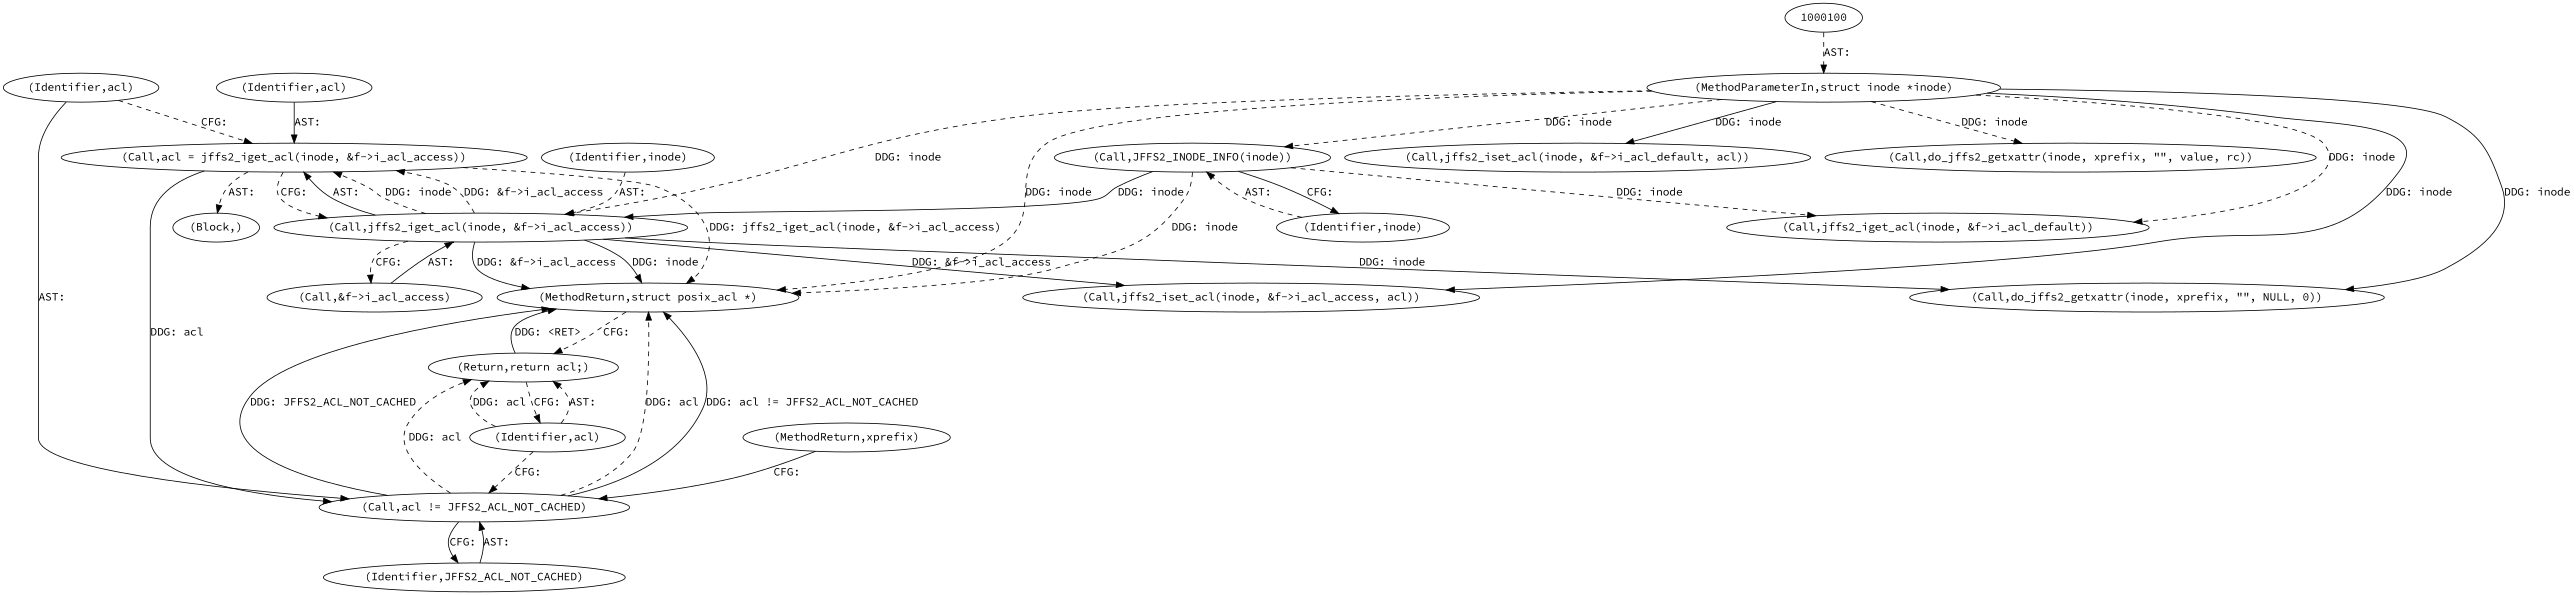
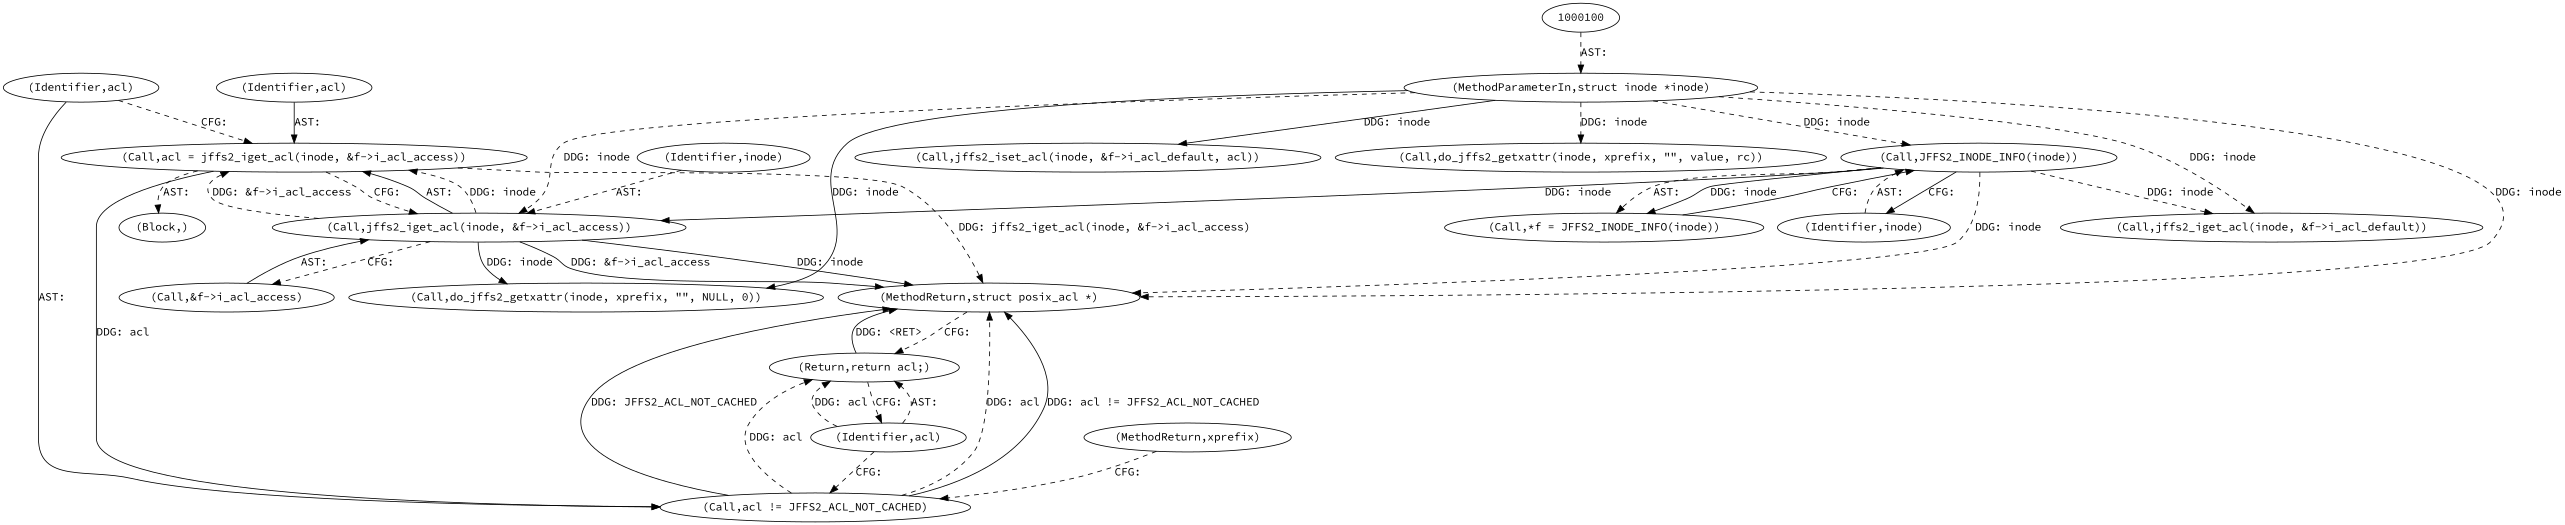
node "(Call,*f = JFFS2_INODE_INFO(inode))": added
node "(Call,jffs2_iset_acl(inode, &f->i_acl_access, acl))": removed
edge "(MethodReturn,xprefix)" -> "(Call,acl != JFFS2_ACL_NOT_CACHED)": style solid -> dashed
node "(Identifier,JFFS2_ACL_NOT_CACHED)": removed
